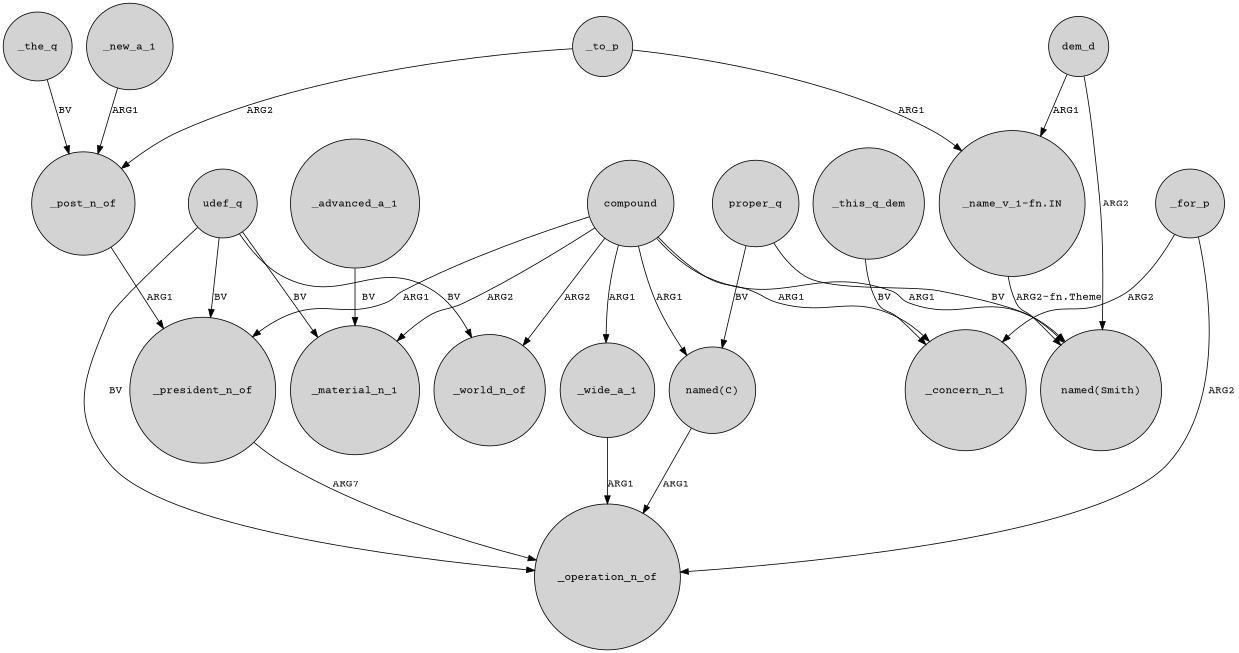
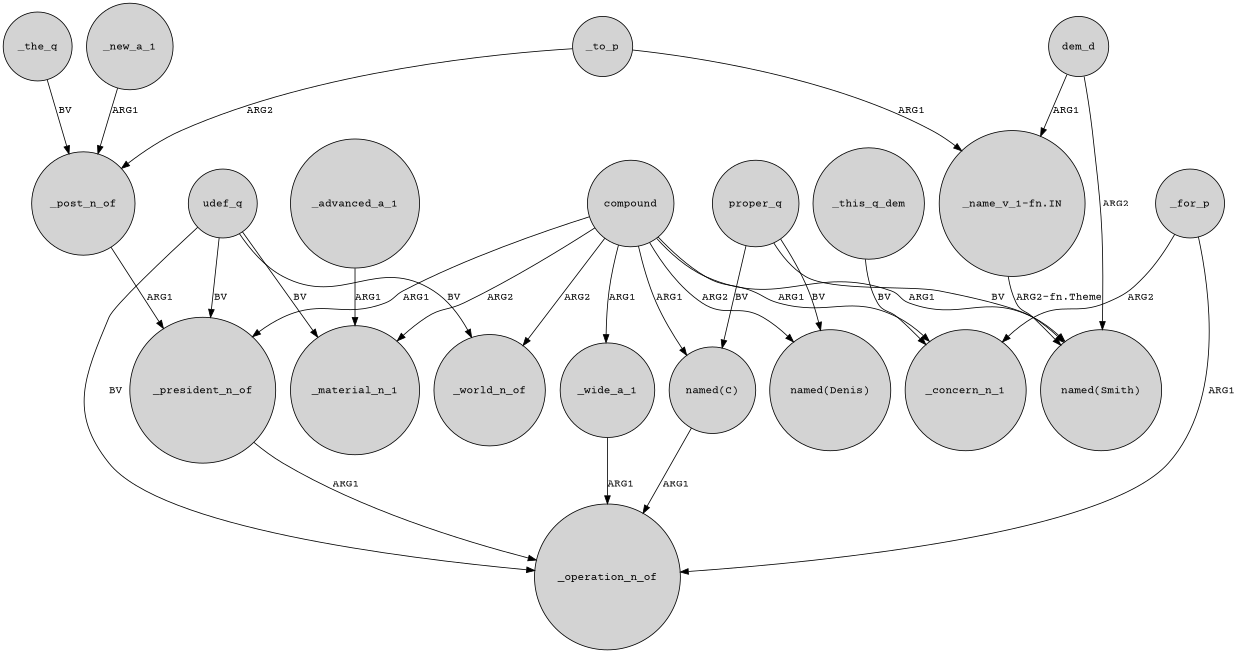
edge "_advanced_a_1" -> "_material_n_1": label "BV" -> "ARG1"
node "named(Denis)": added
edge "_for_p" -> "_operation_n_of": label "ARG2" -> "ARG1"
edge "_president_n_of" -> "_operation_n_of": label "ARG7" -> "ARG1"
